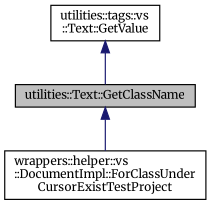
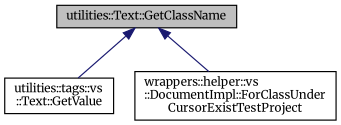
edge "utilities::Text::GetClassName" -> "utilities::tags::vs ::Text::GetValue": reversed
